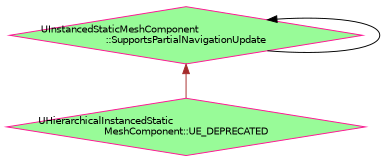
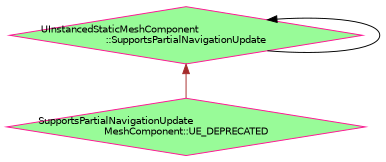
node "UHierarchicalInstancedStatic MeshComponent::UE_DEPRECATED": label "UHierarchicalInstancedStatic MeshComponent::UE_DEPRECATED" -> "SupportsPartialNavigationUpdate MeshComponent::UE_DEPRECATED"
